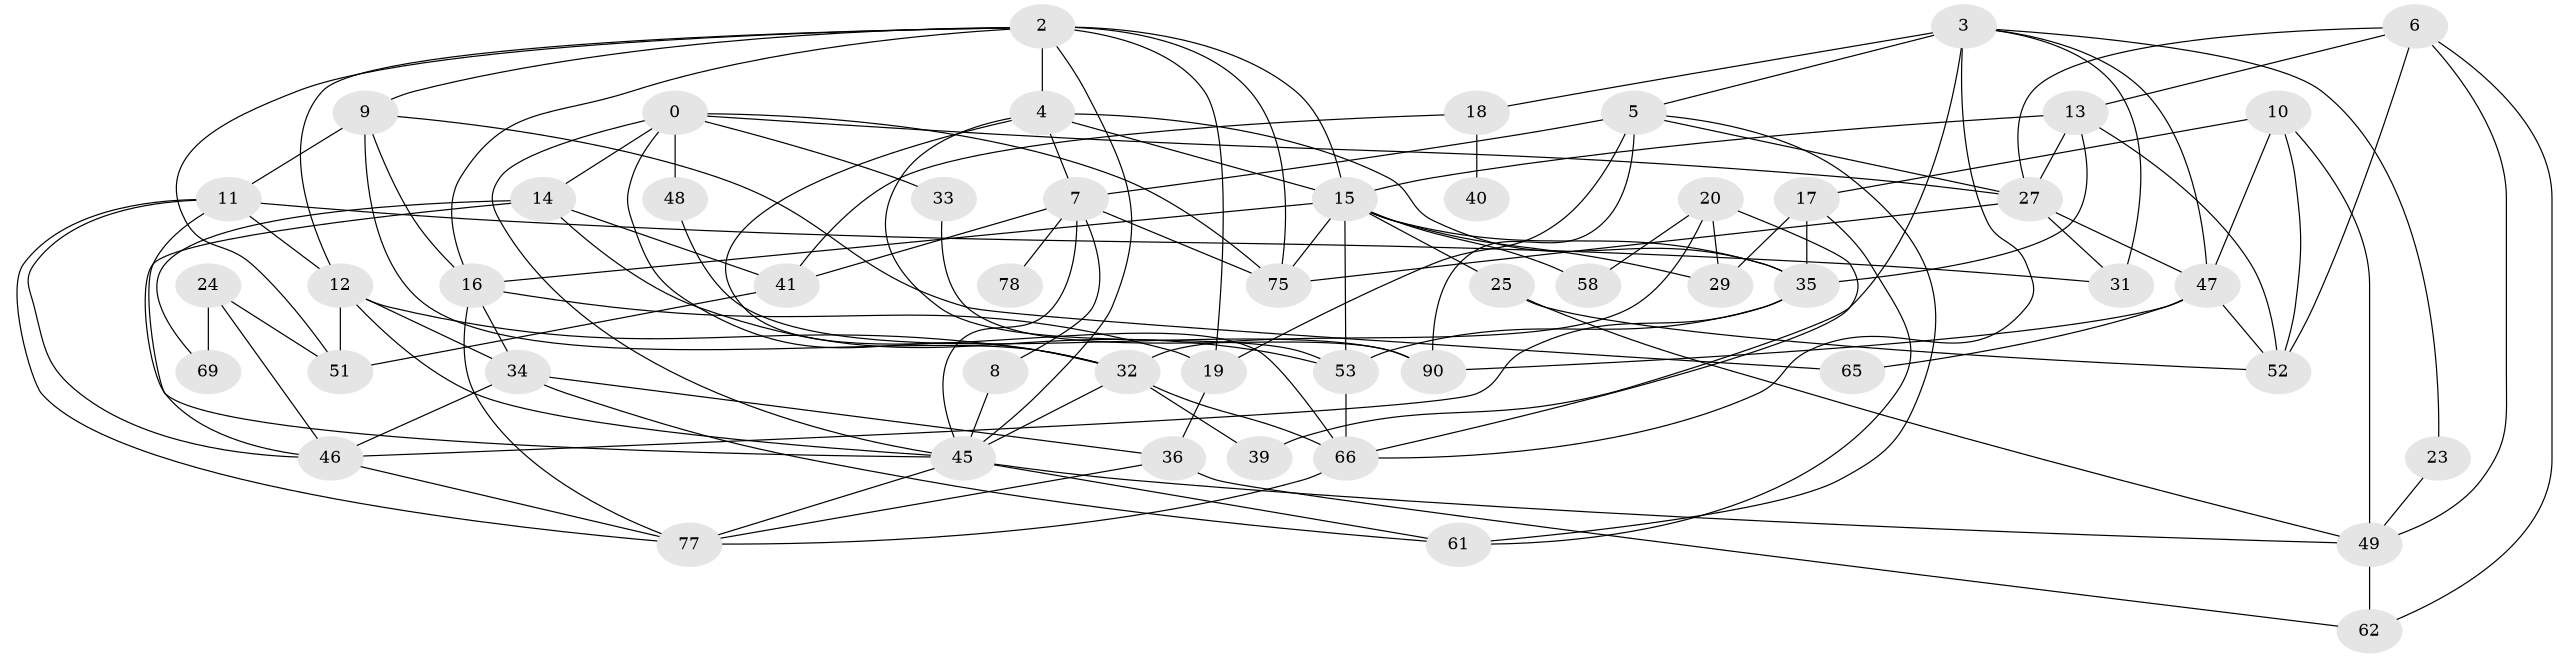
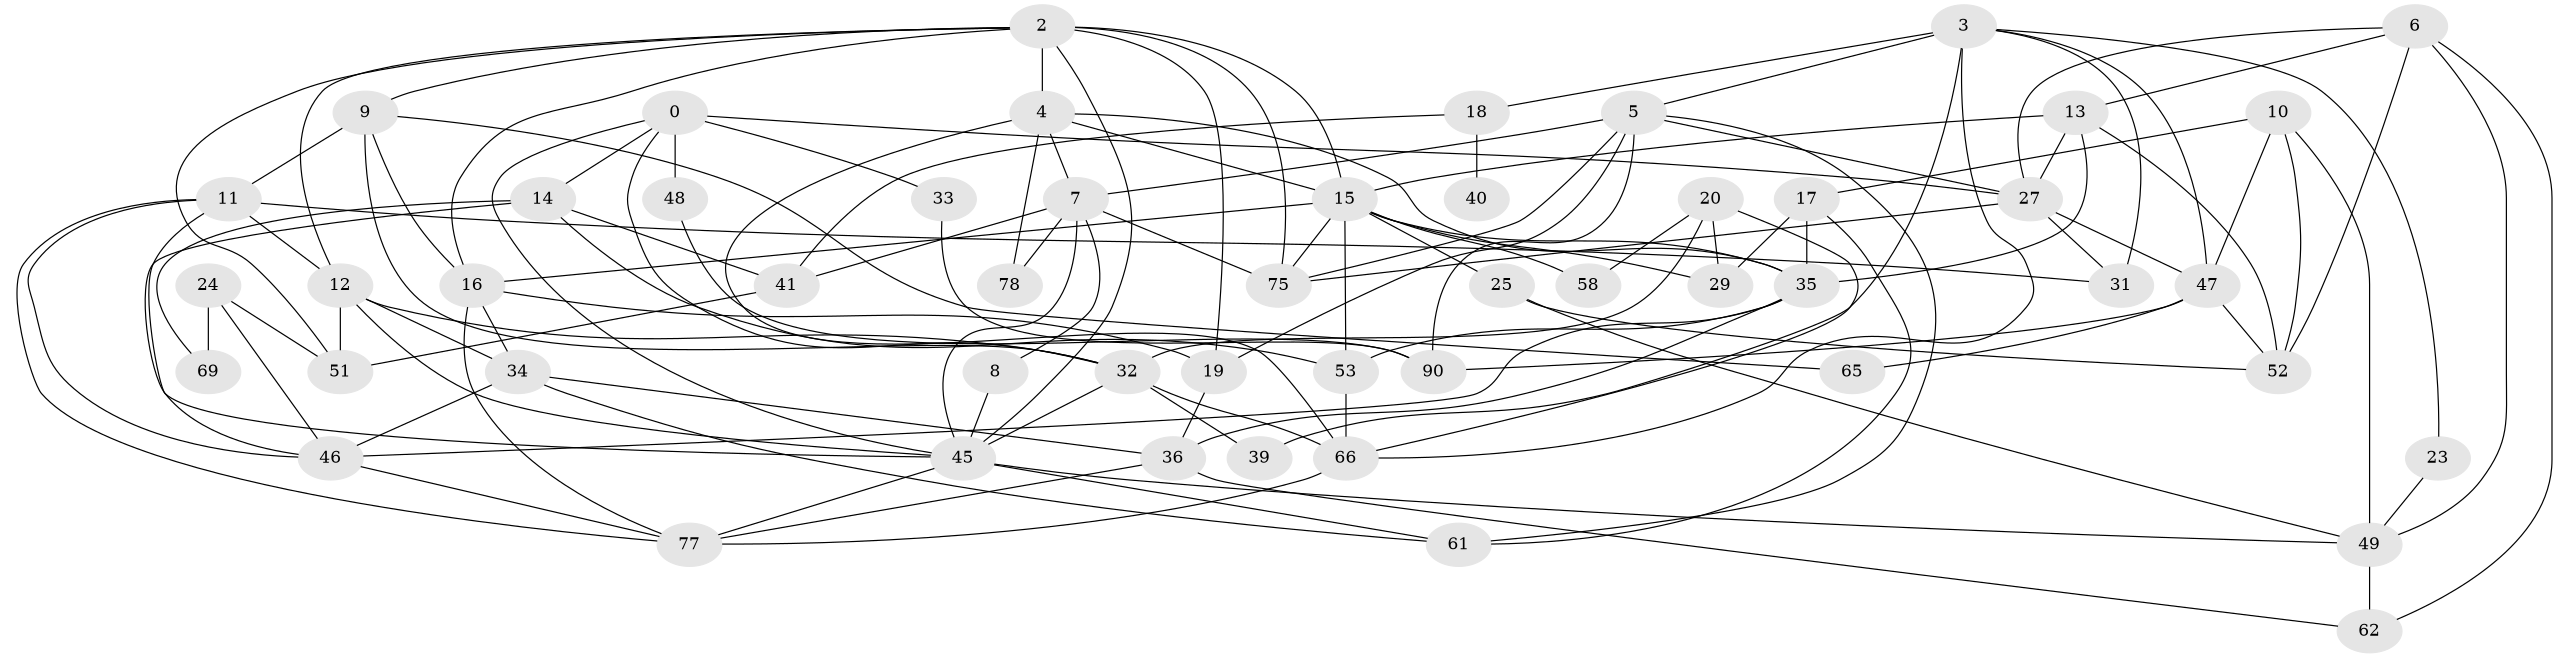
edge "0" -- "75": now "5" -- "75"
edge "4" -- "53": now "4" -- "78"
edge "35" -- "36": added
